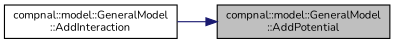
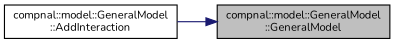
node "compnal::model::GeneralModel ::AddPotential": label "compnal::model::GeneralModel ::AddPotential" -> "compnal::model::GeneralModel ::GeneralModel"
